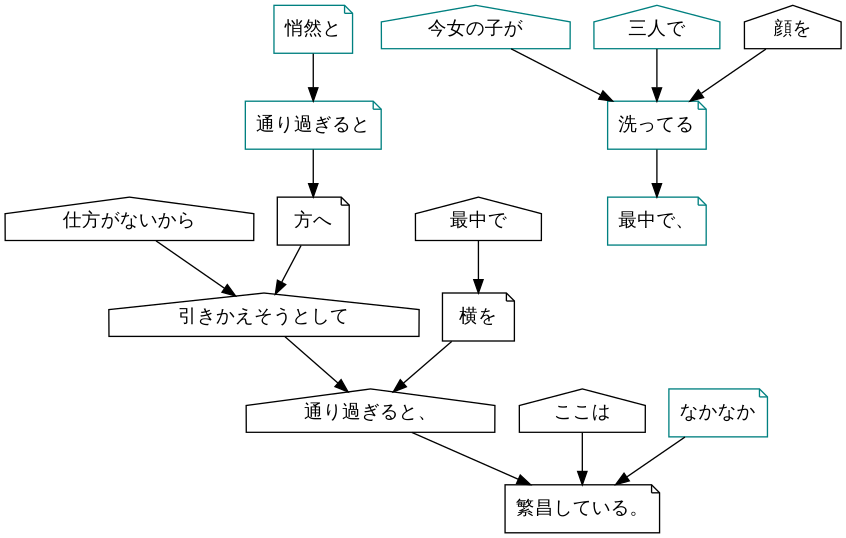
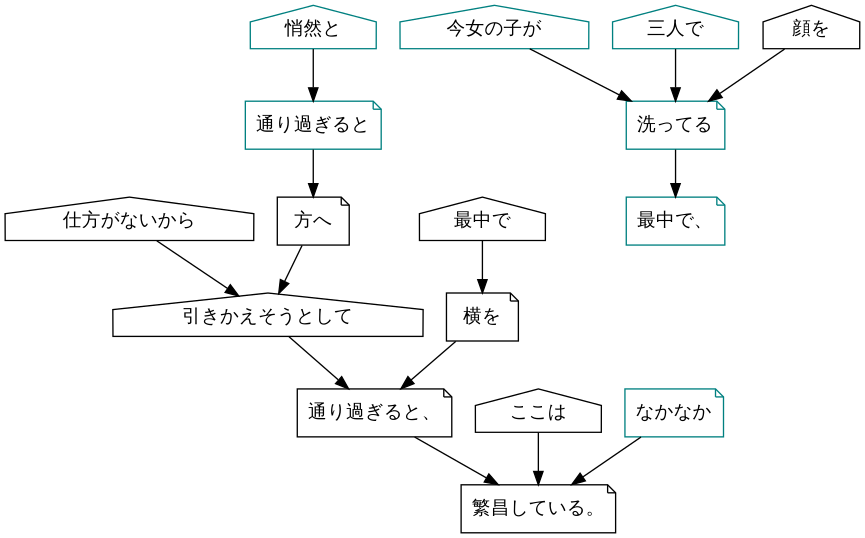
node "悄然と": shape note -> house
node "通り過ぎると、": shape house -> note
